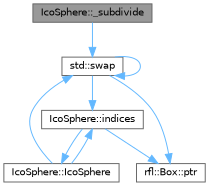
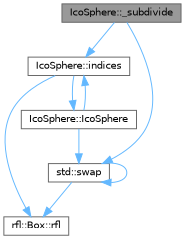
edge "std::swap" -> "IcoSphere::indices": now "IcoSphere::_subdivide" -> "IcoSphere::indices"
node "rfl::Box::ptr": label "rfl::Box::ptr" -> "rfl::Box::rfl"
